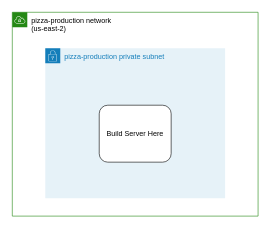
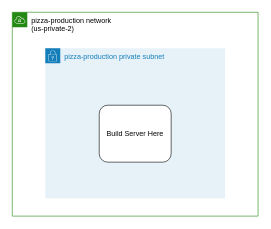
node "pizza-production network (us-east-2)": label "pizza-production network (us-east-2)" -> "pizza-production network (us-private-2)"
